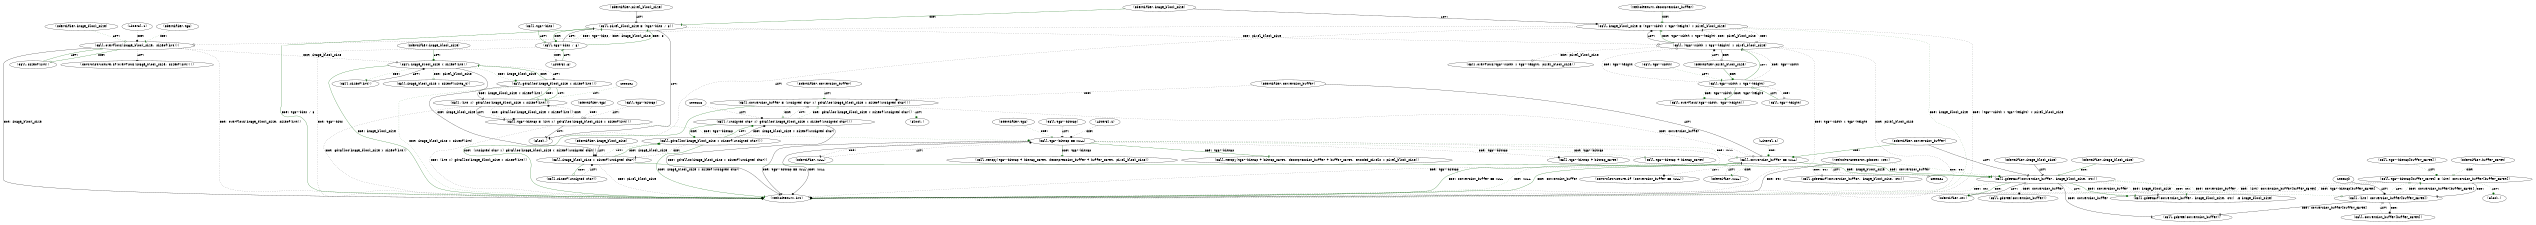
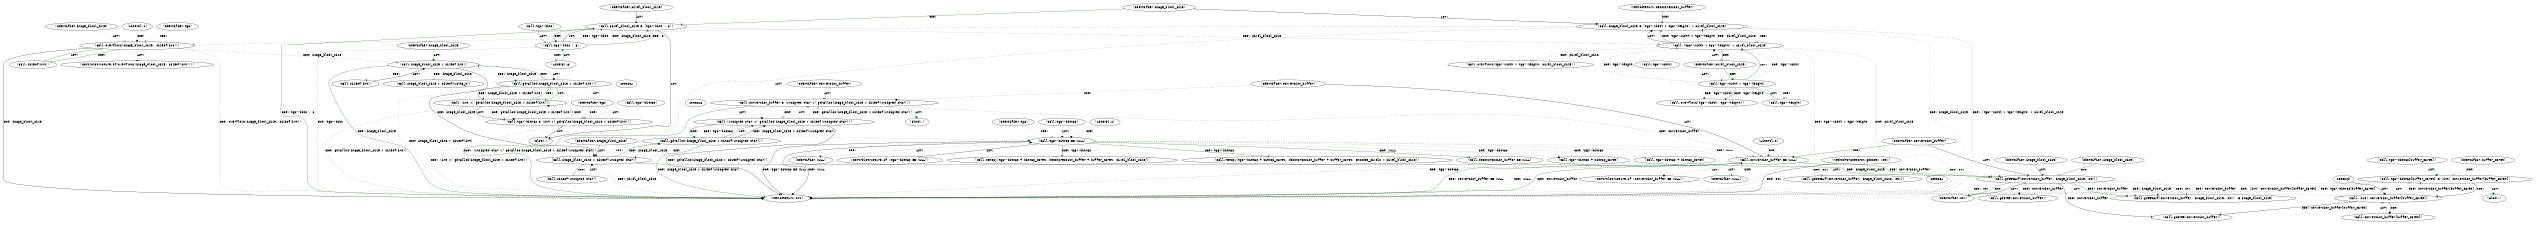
edge "(Call,image_block_size * sizeof(int))" -> "(Call,image_block_size * sizeof(uint8_t))": label "DDG: pixel_block_size" -> "DDG: image_block_size"
node "(ControlStructure,if (tga->bitmap == NULL))": added
node "(Call,decompression_buffer == NULL)": added
